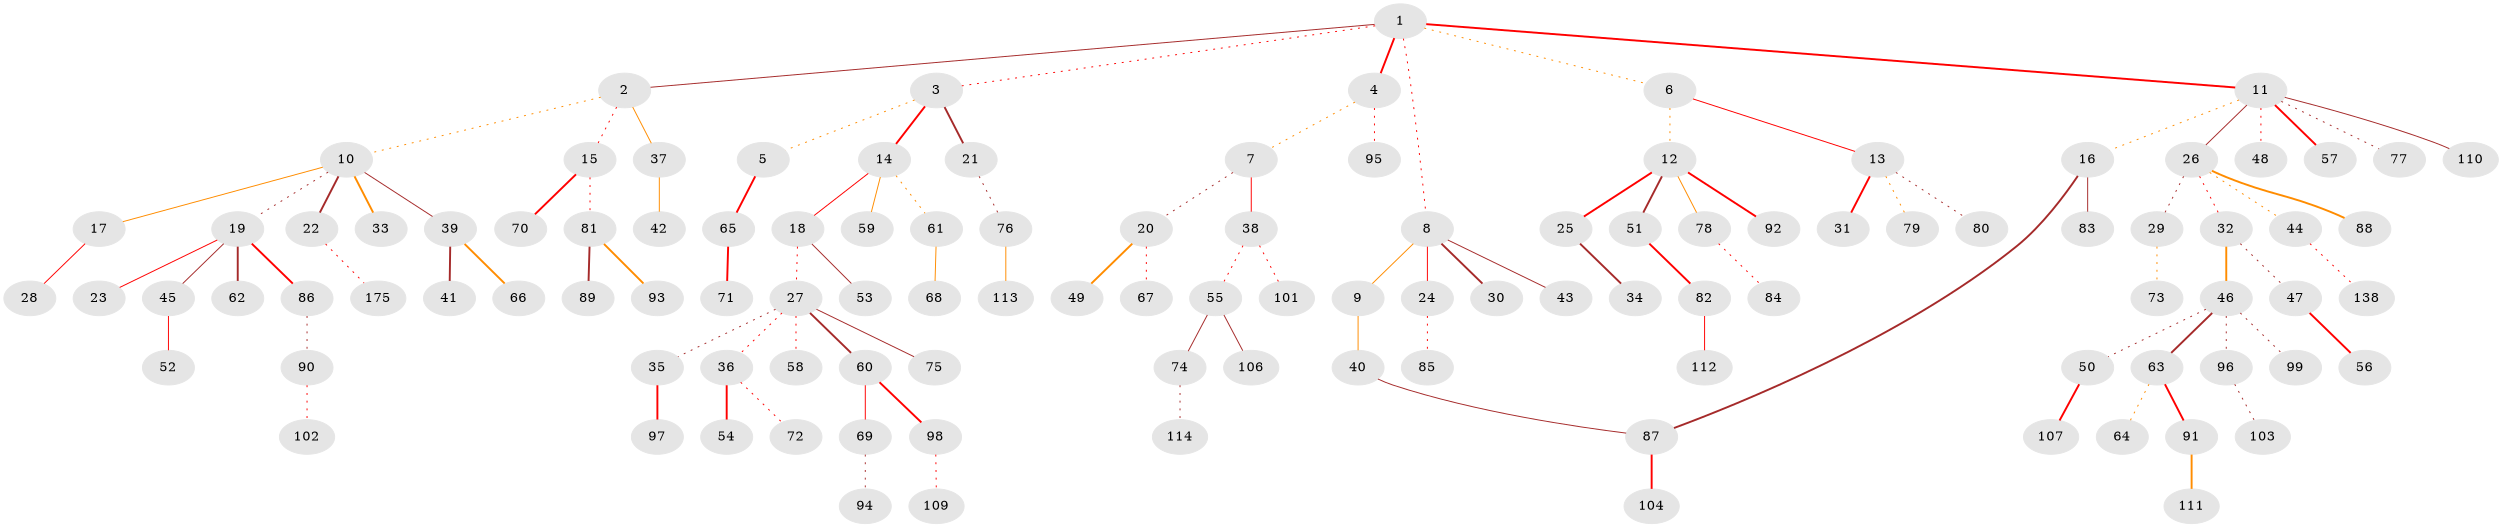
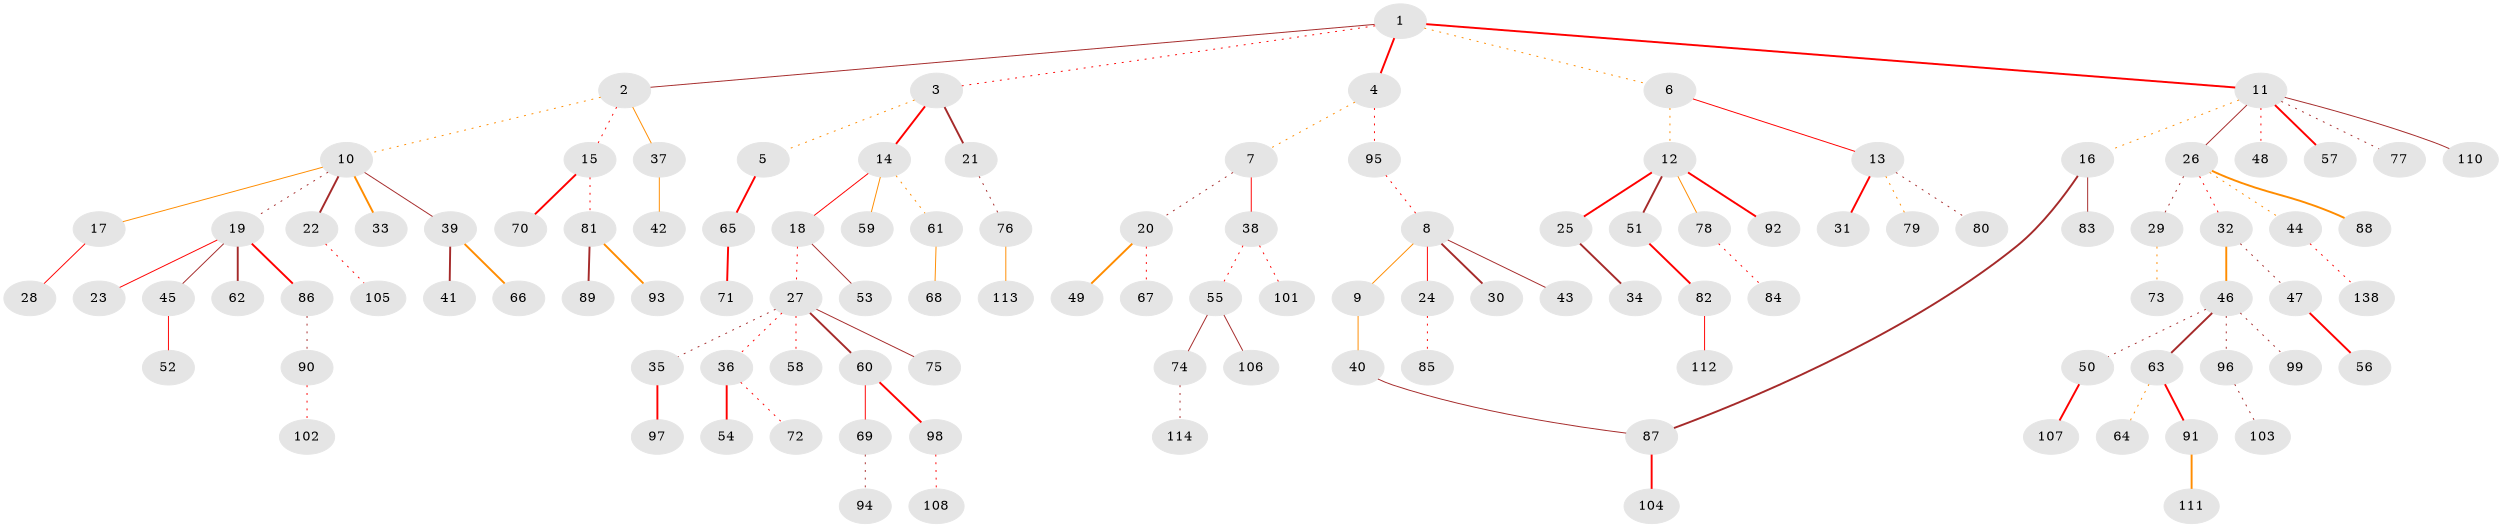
edge "1" -- "8": now "95" -- "8"
node "175": label "175" -> "105"
node "109": label "109" -> "108"
